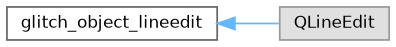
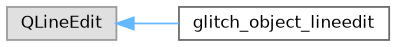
edge "QLineEdit" -> "glitch_object_lineedit": reversed
